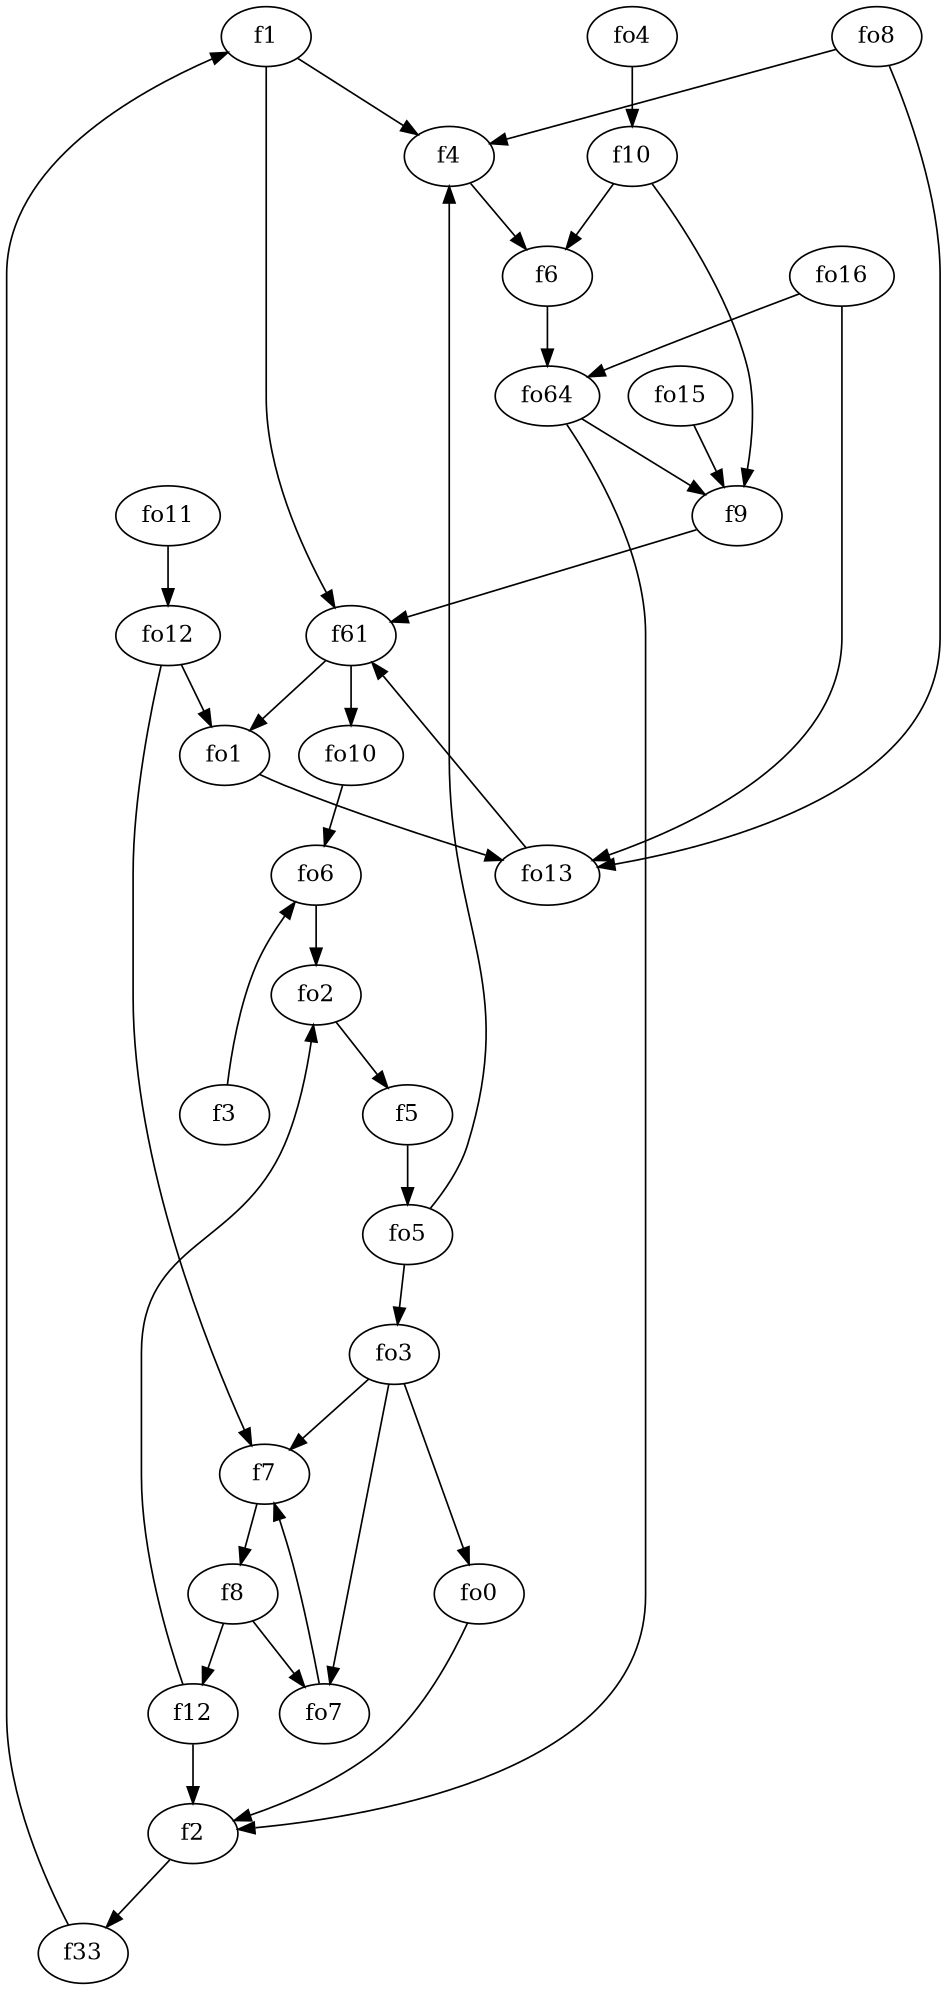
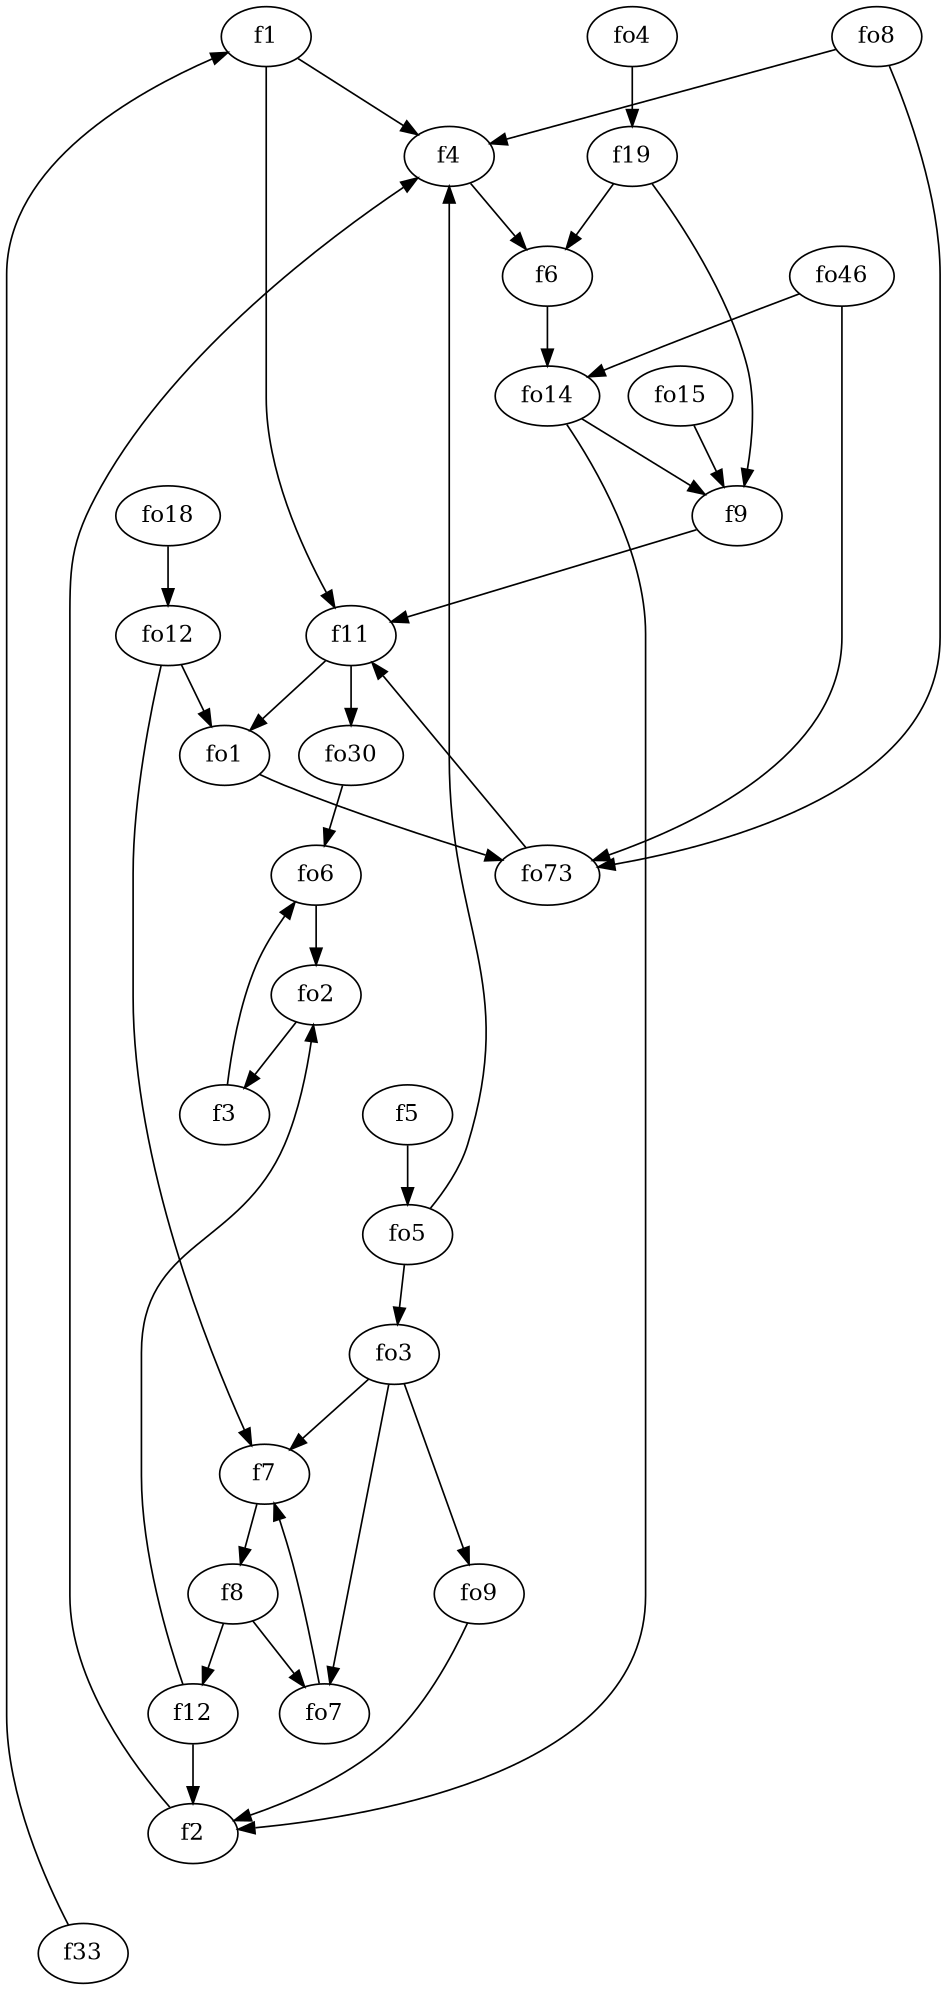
node "f10": label "f10" -> "f19"
node "fo16": label "fo16" -> "fo46"
node "fo64": label "fo64" -> "fo14"
node "fo11": label "fo11" -> "fo18"
node "f61": label "f61" -> "f11"
node "fo10": label "fo10" -> "fo30"
node "fo13": label "fo13" -> "fo73"
edge "fo2" -> "f5": now "fo2" -> "f3"
node "fo0": label "fo0" -> "fo9"
edge "f2" -> "f33": now "f2" -> "f4"
